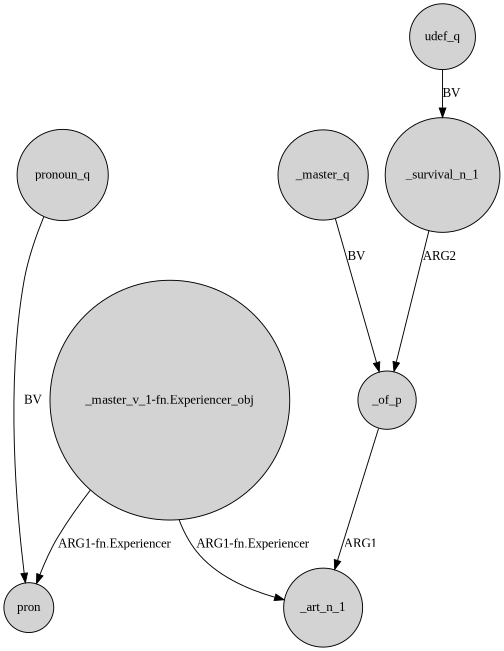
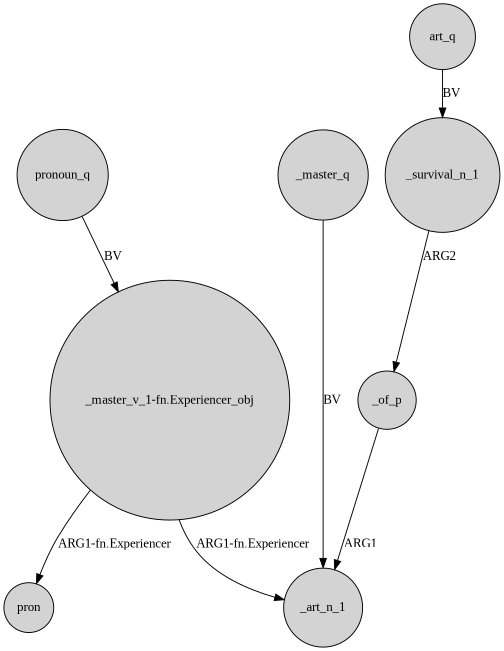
node "udef_q": label "udef_q" -> "art_q"
edge "_master_q" -> "_of_p": now "_master_q" -> "_art_n_1"
edge "pronoun_q" -> "pron": now "pronoun_q" -> "_master_v_1-fn.Experiencer_obj"
